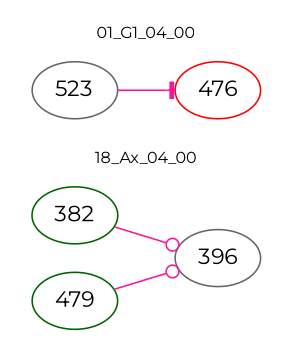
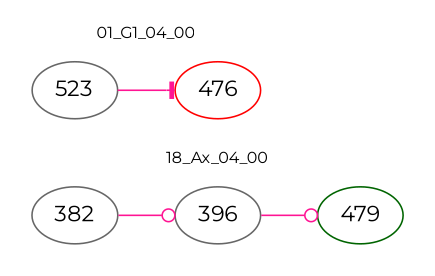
node "382": color darkgreen -> gray40
edge "479" -> "396": reversed
